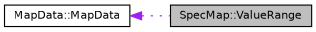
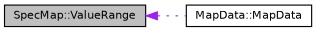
edge "SpecMap::ValueRange" -> "MapData::MapData": reversed
